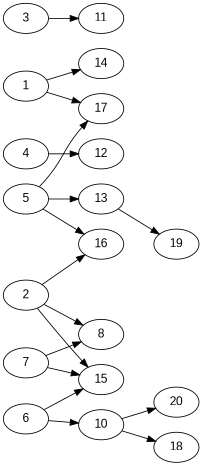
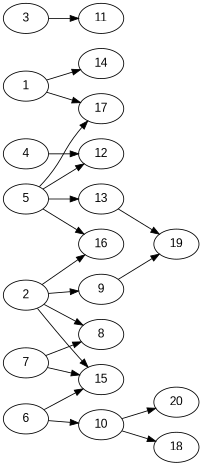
edge "5" -> "12": added
node "9": added
